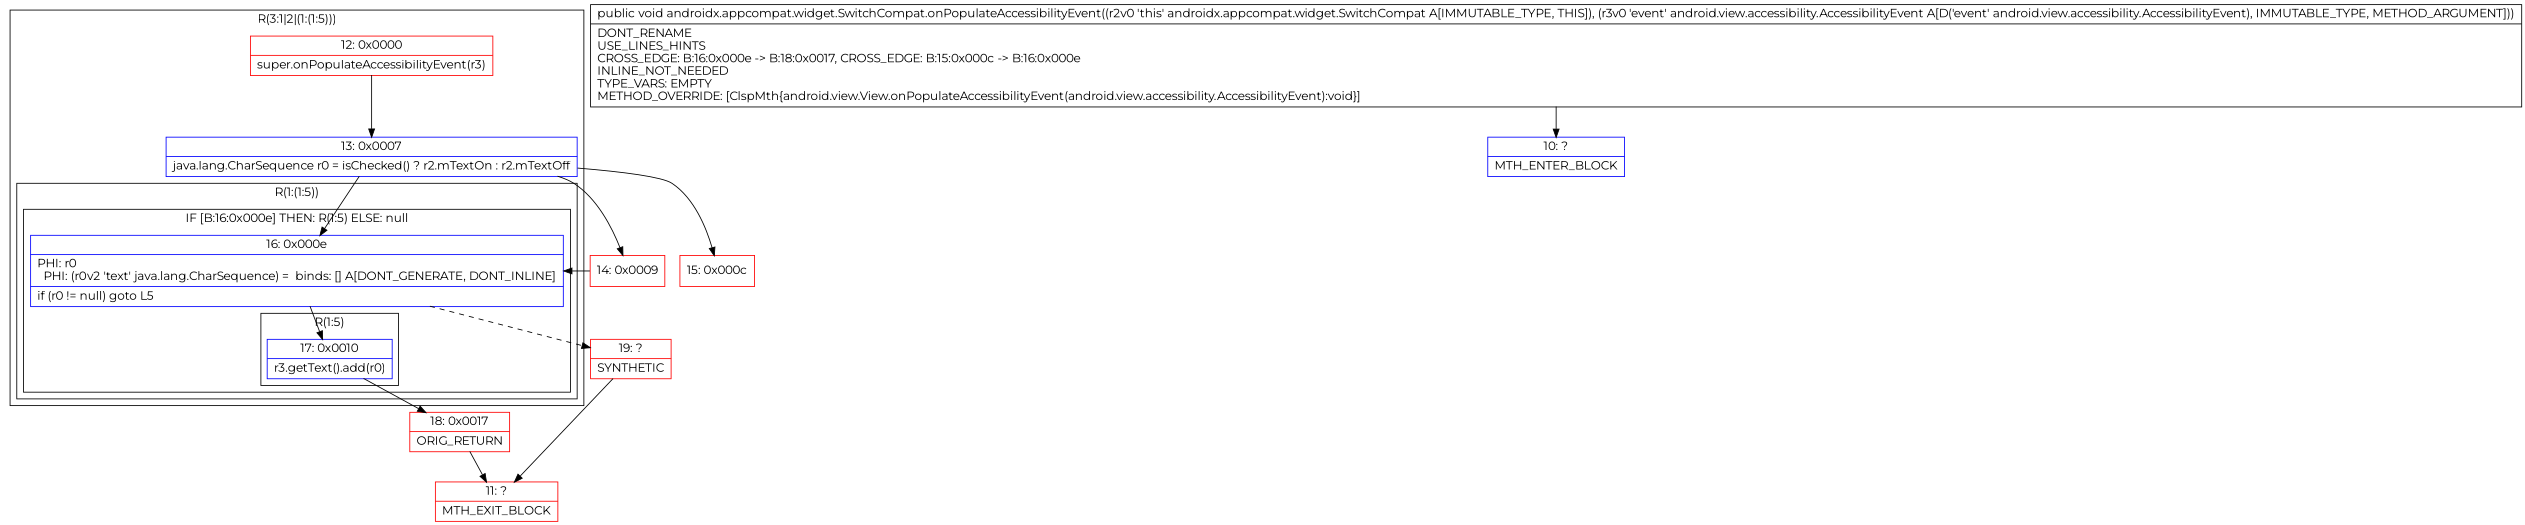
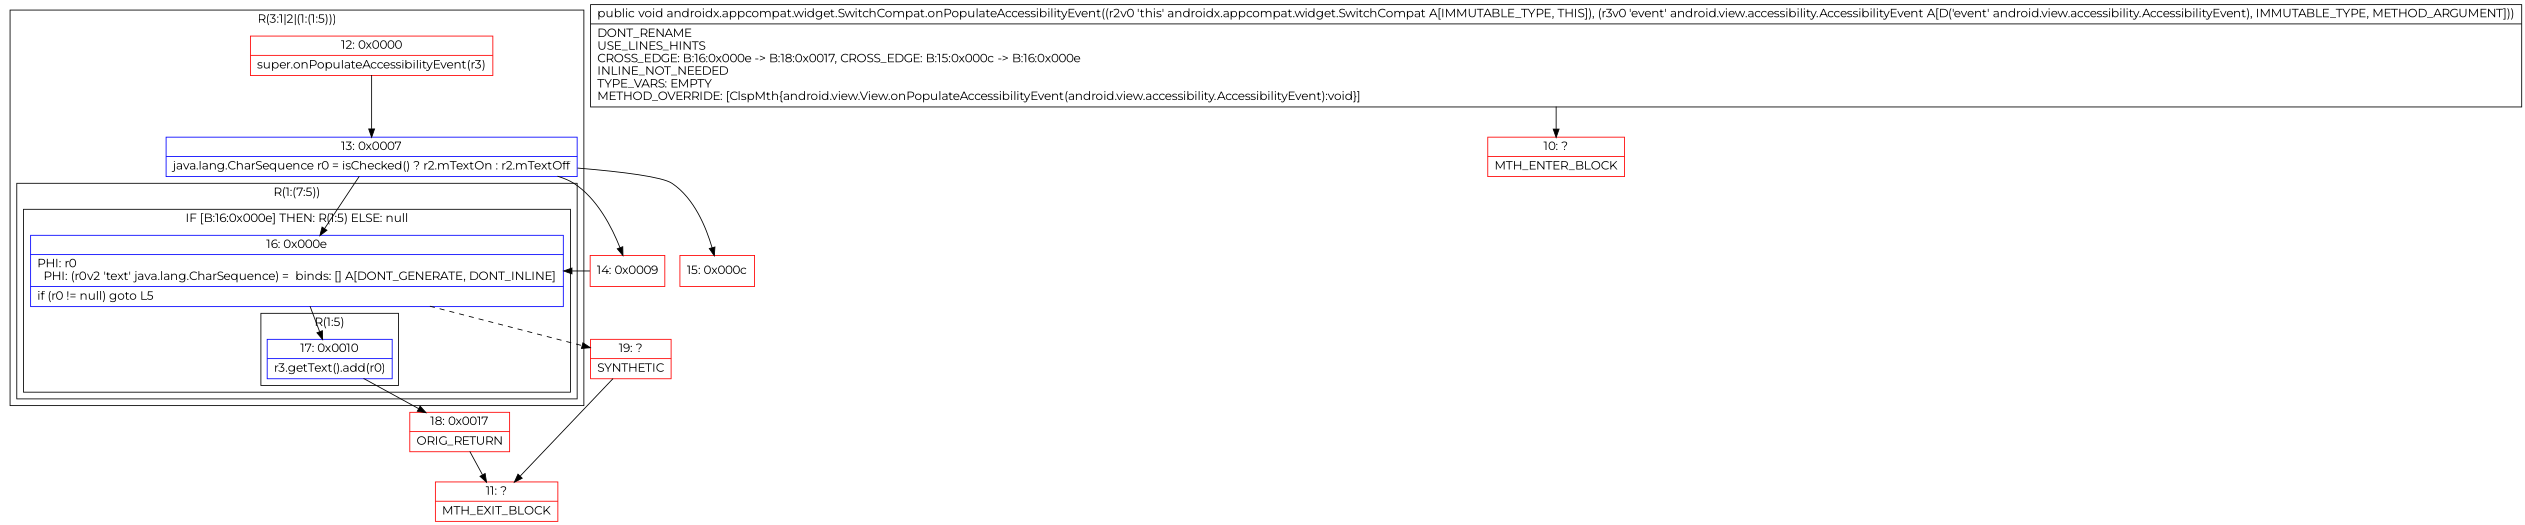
node "10: ?": color blue -> red
cluster "R(1:(1:5))": label "R(1:(1:5))" -> "R(1:(7:5))"
